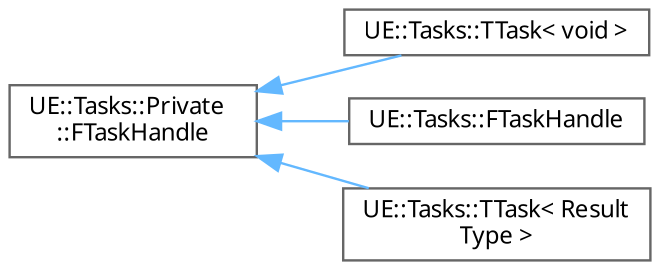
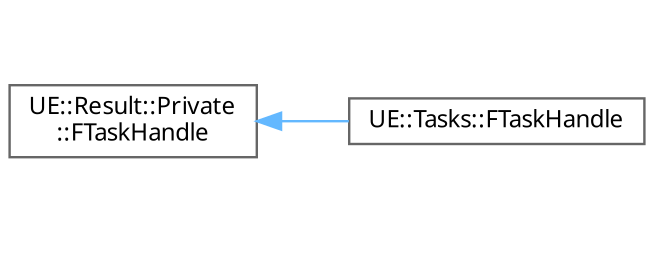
node "UE::Tasks::TTask< void >": removed
node "UE::Tasks::Private ::FTaskHandle": label "UE::Tasks::Private ::FTaskHandle" -> "UE::Result::Private ::FTaskHandle"
node "UE::Tasks::TTask< Result Type >": removed
